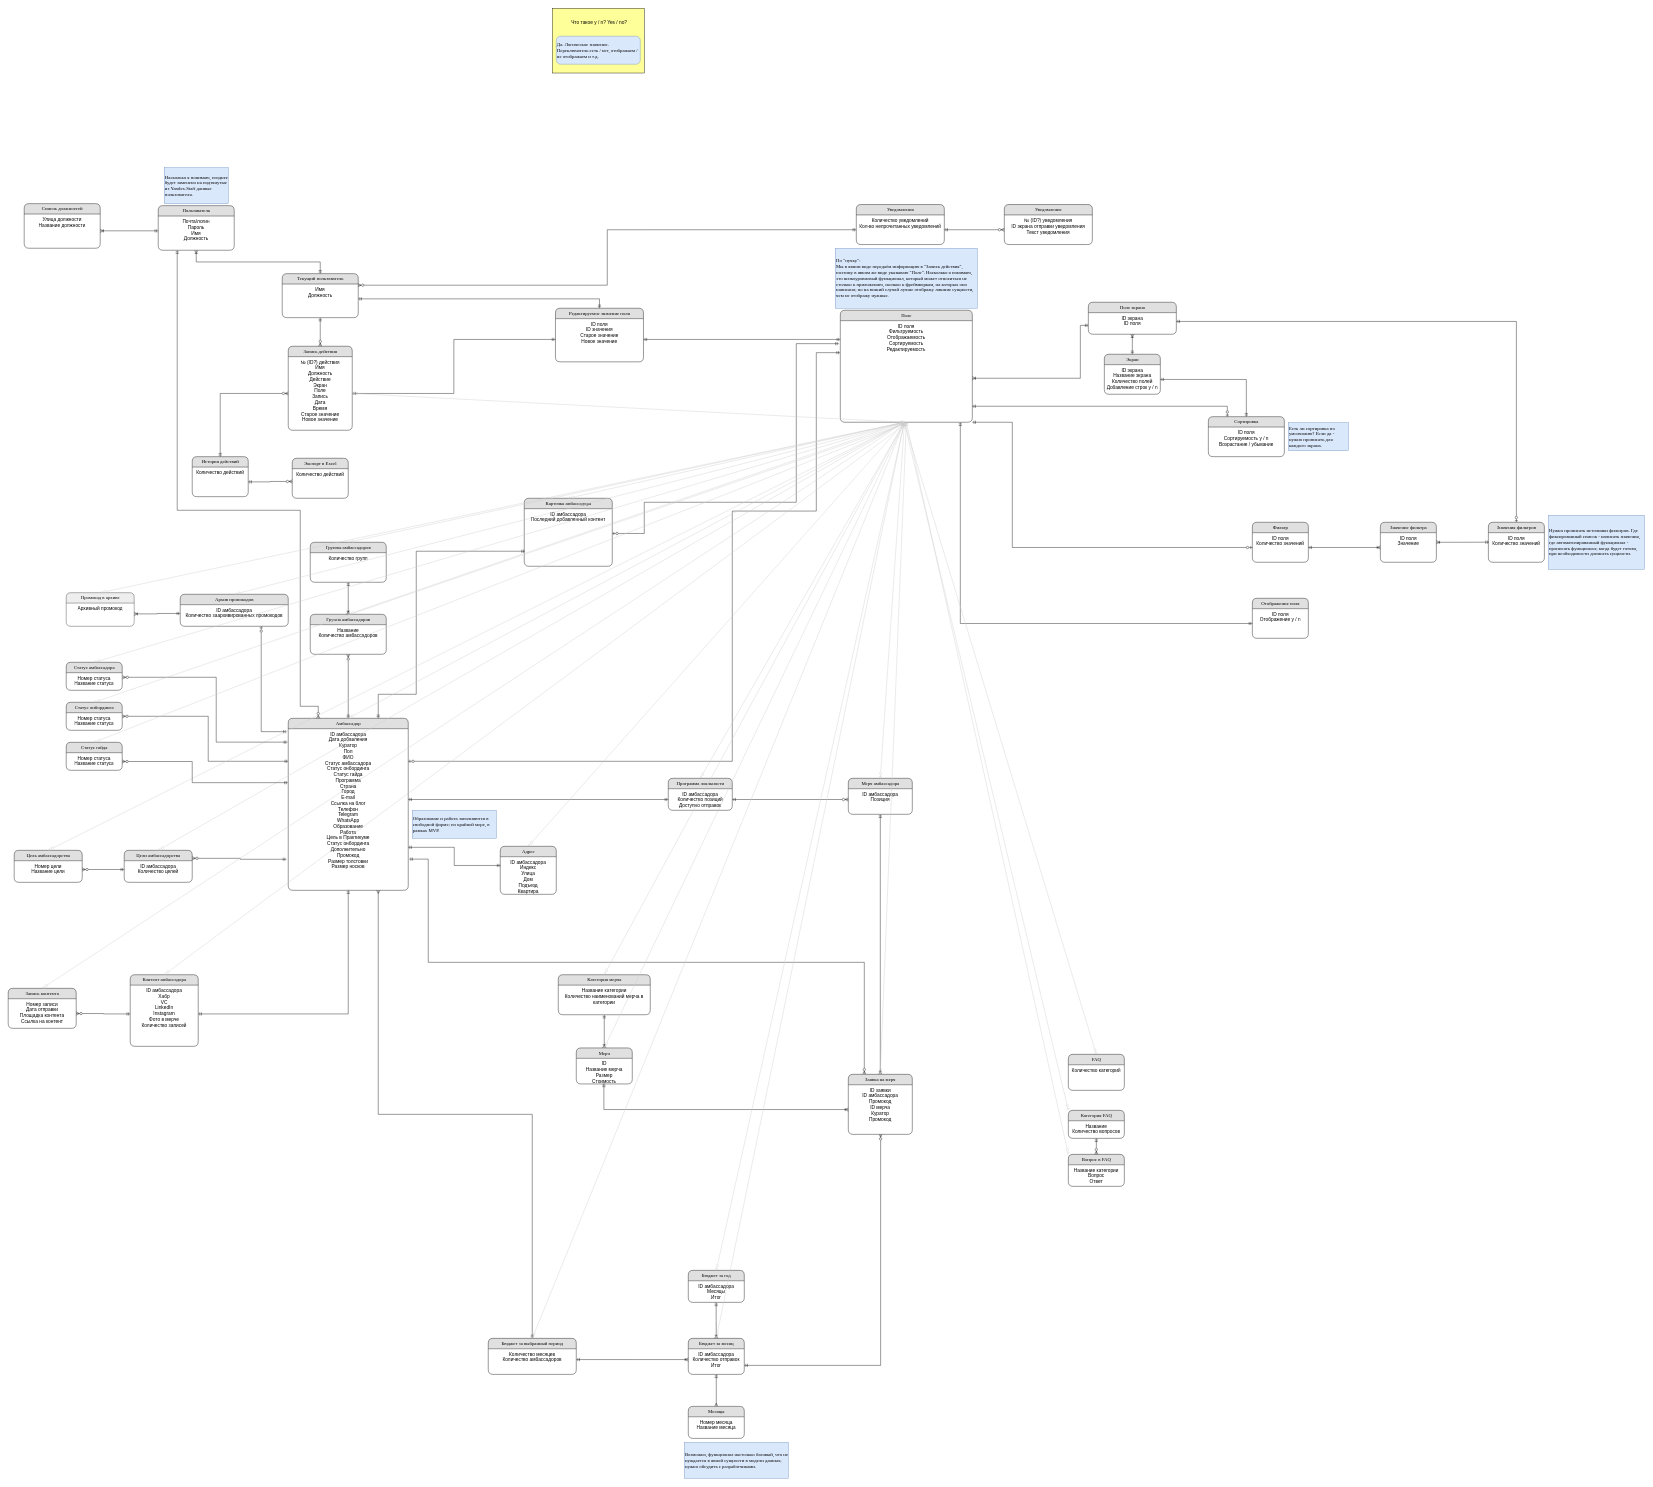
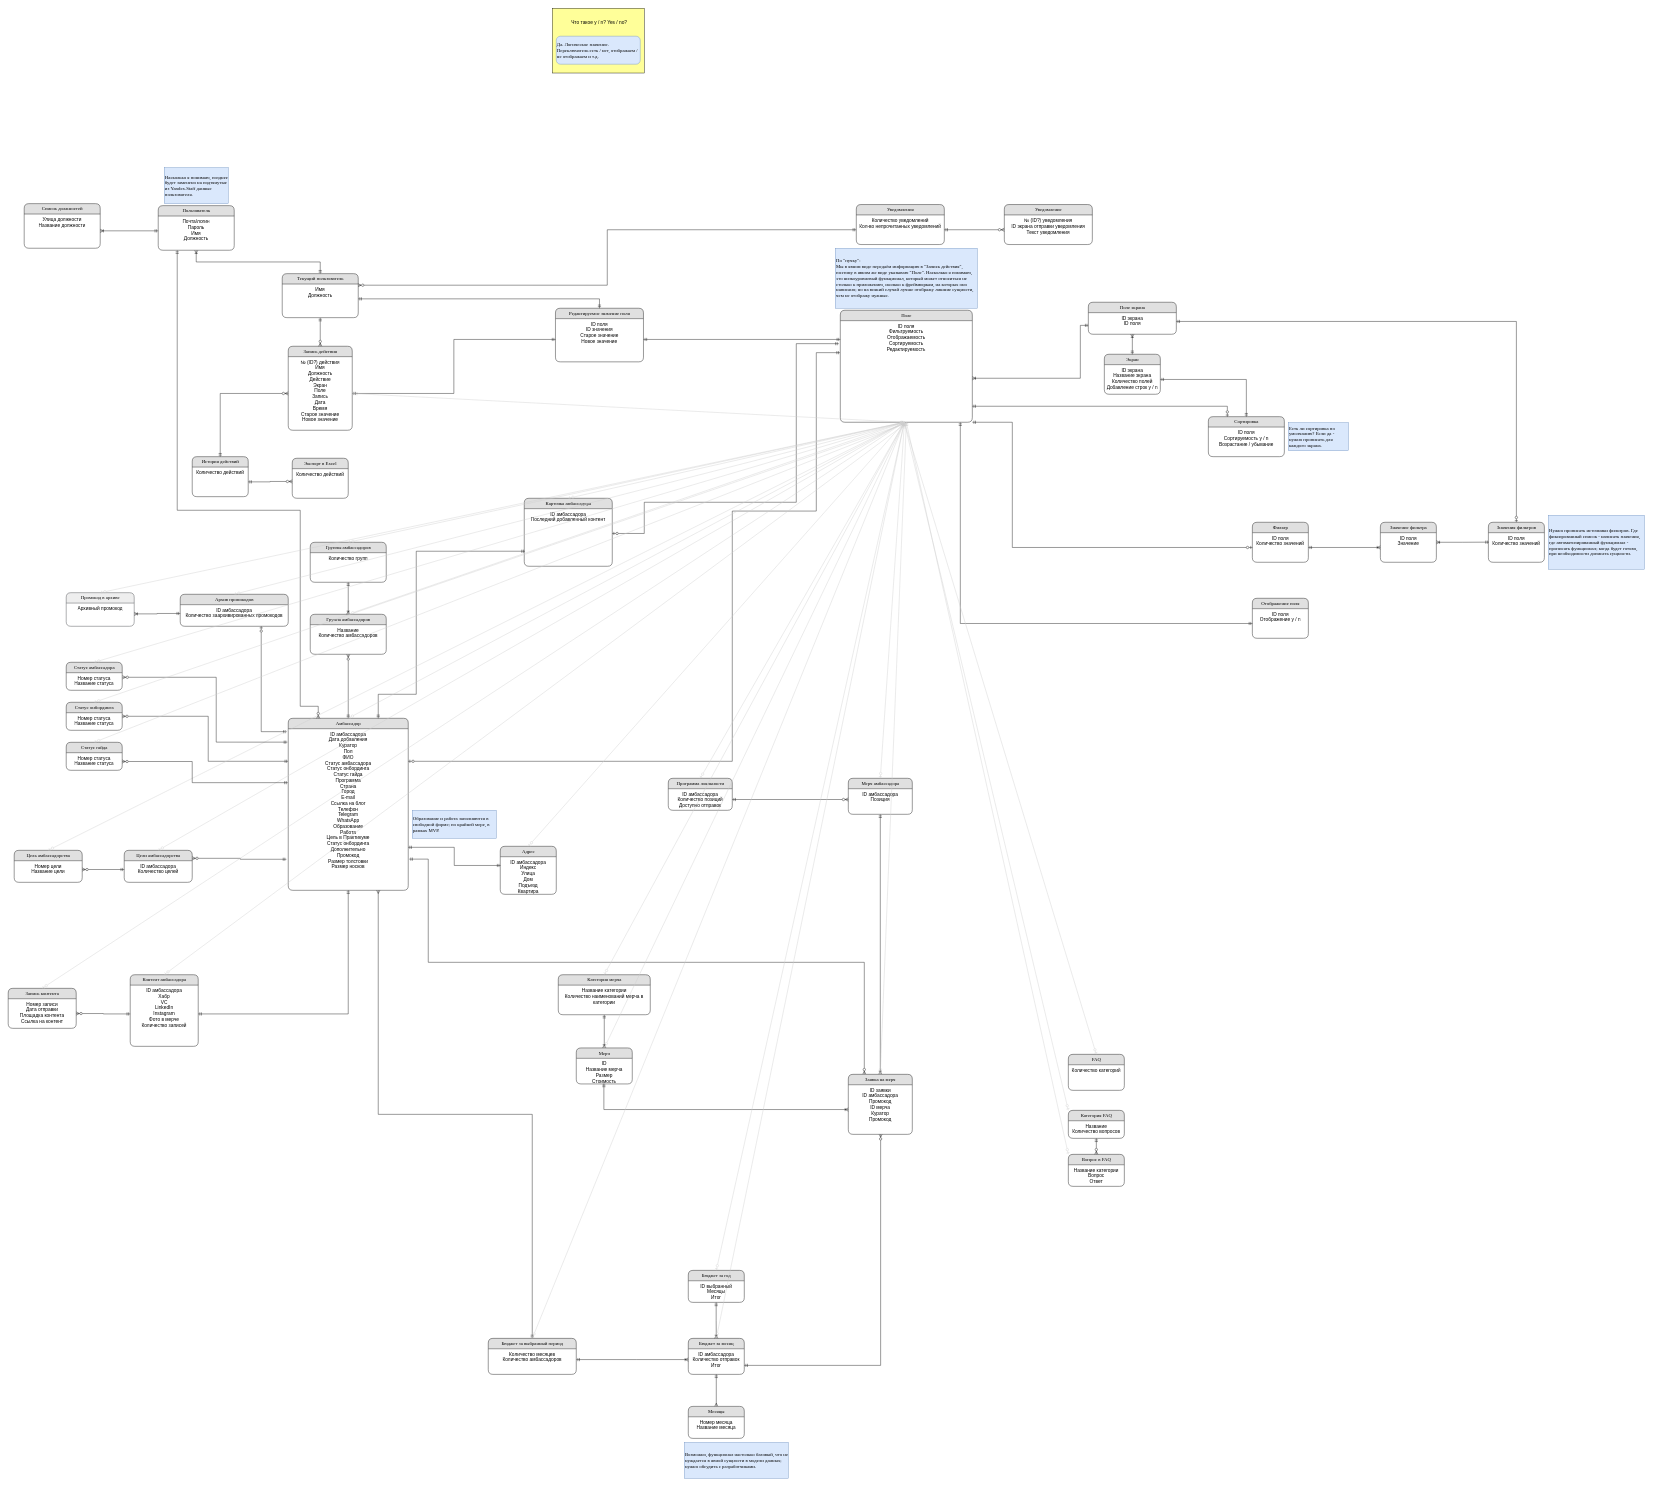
edge "ID амбассадора Дата добавления Куратор Пол ФИО Статус амбассадора Статус онбординга Статус гайда Программа Страна Город E-mail Ссылка на блог Телефон Telegram WhatsApp Образование Работа Цель в Практикуме Статус онбординга Дополнительно Промокод Размер толстовки Размер носков" -- "ID амбассадора Количество позиций Доступно отправок": removed
node "ID амбассадора Месяцы Итог": label "ID амбассадора Месяцы Итог" -> "ID выбранный Месяцы Итог"
